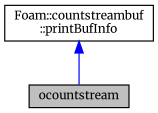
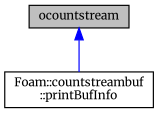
edge "ocountstream" -> "Foam::countstreambuf ::printBufInfo": reversed
